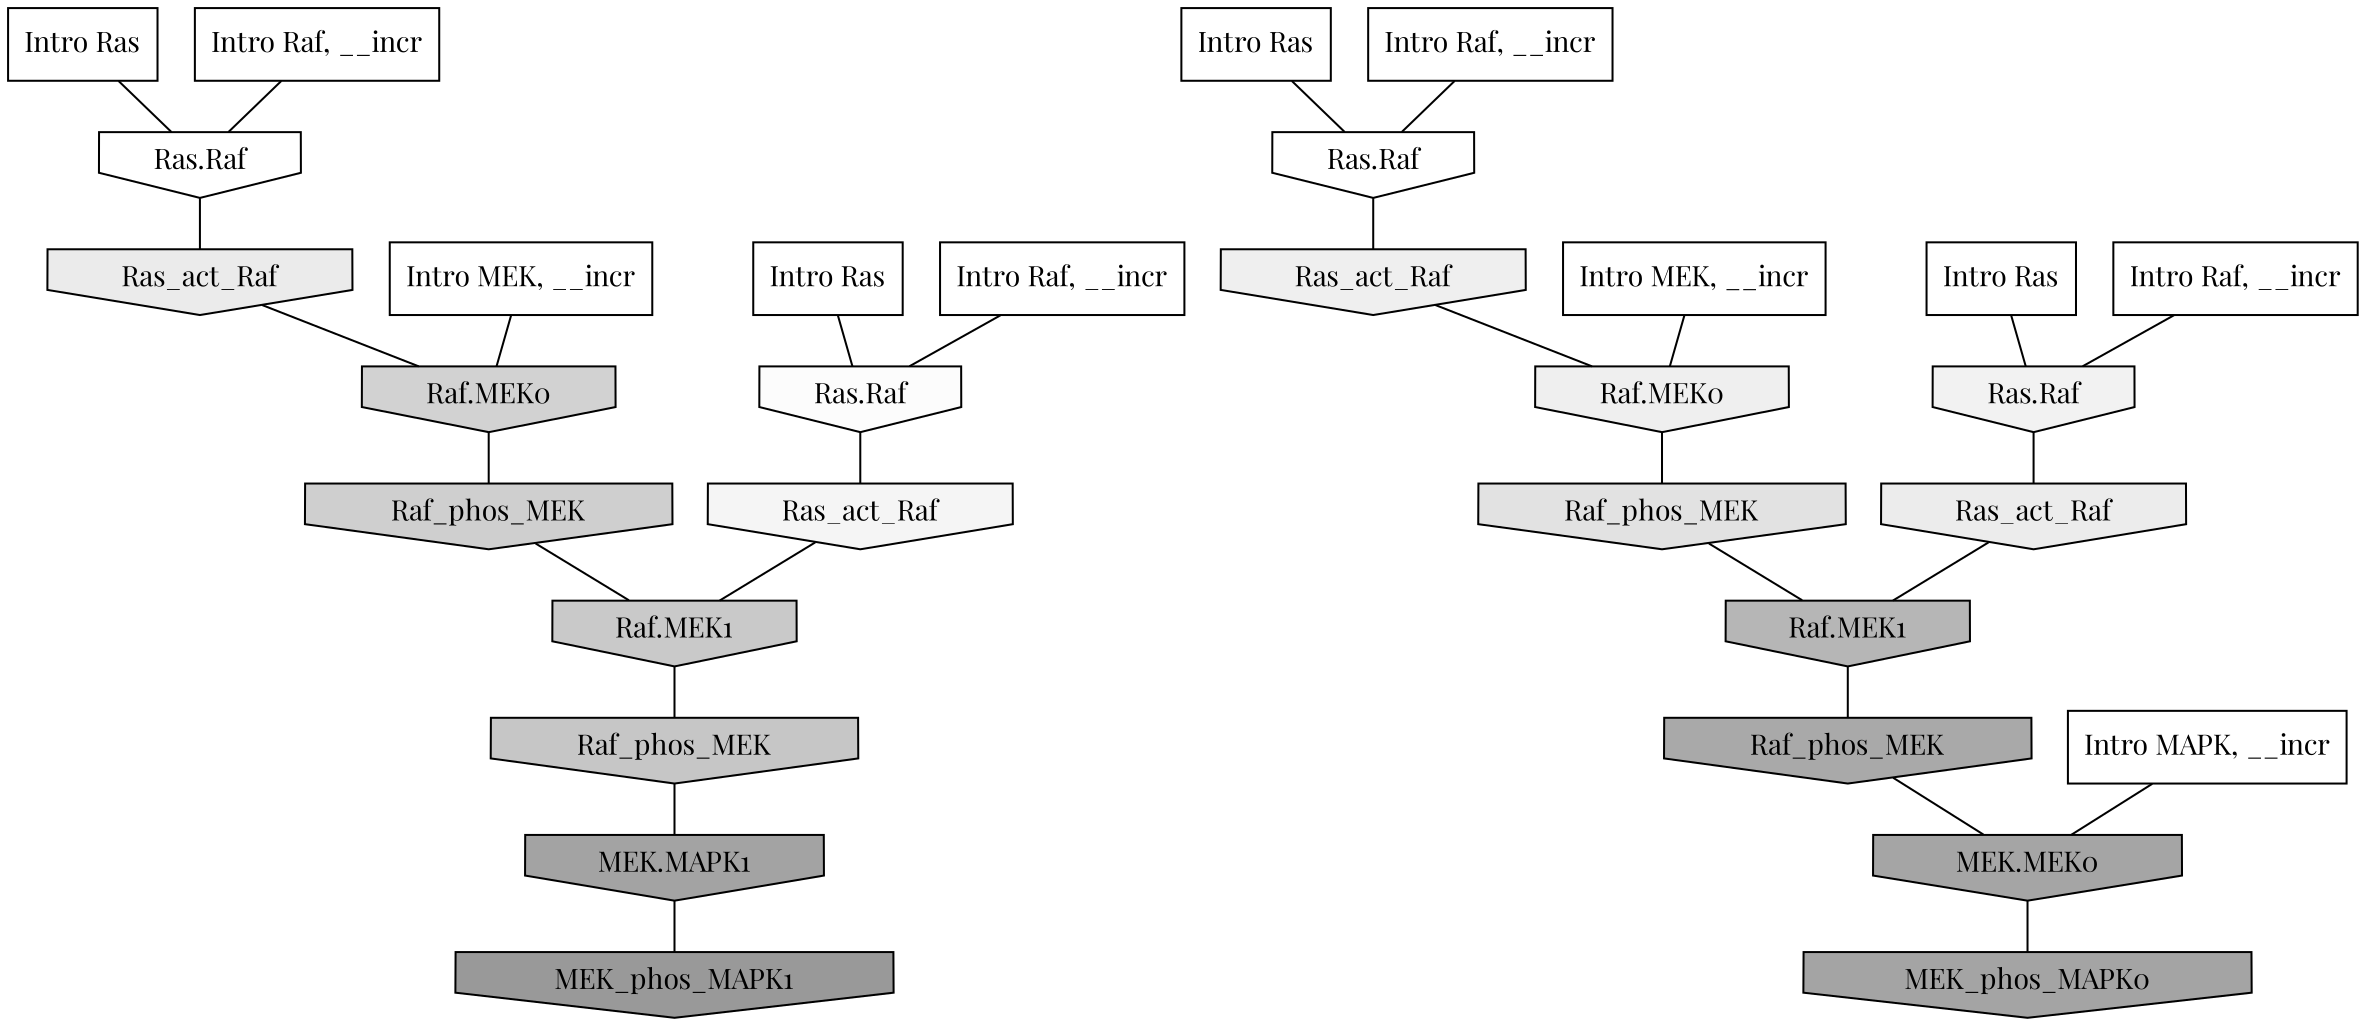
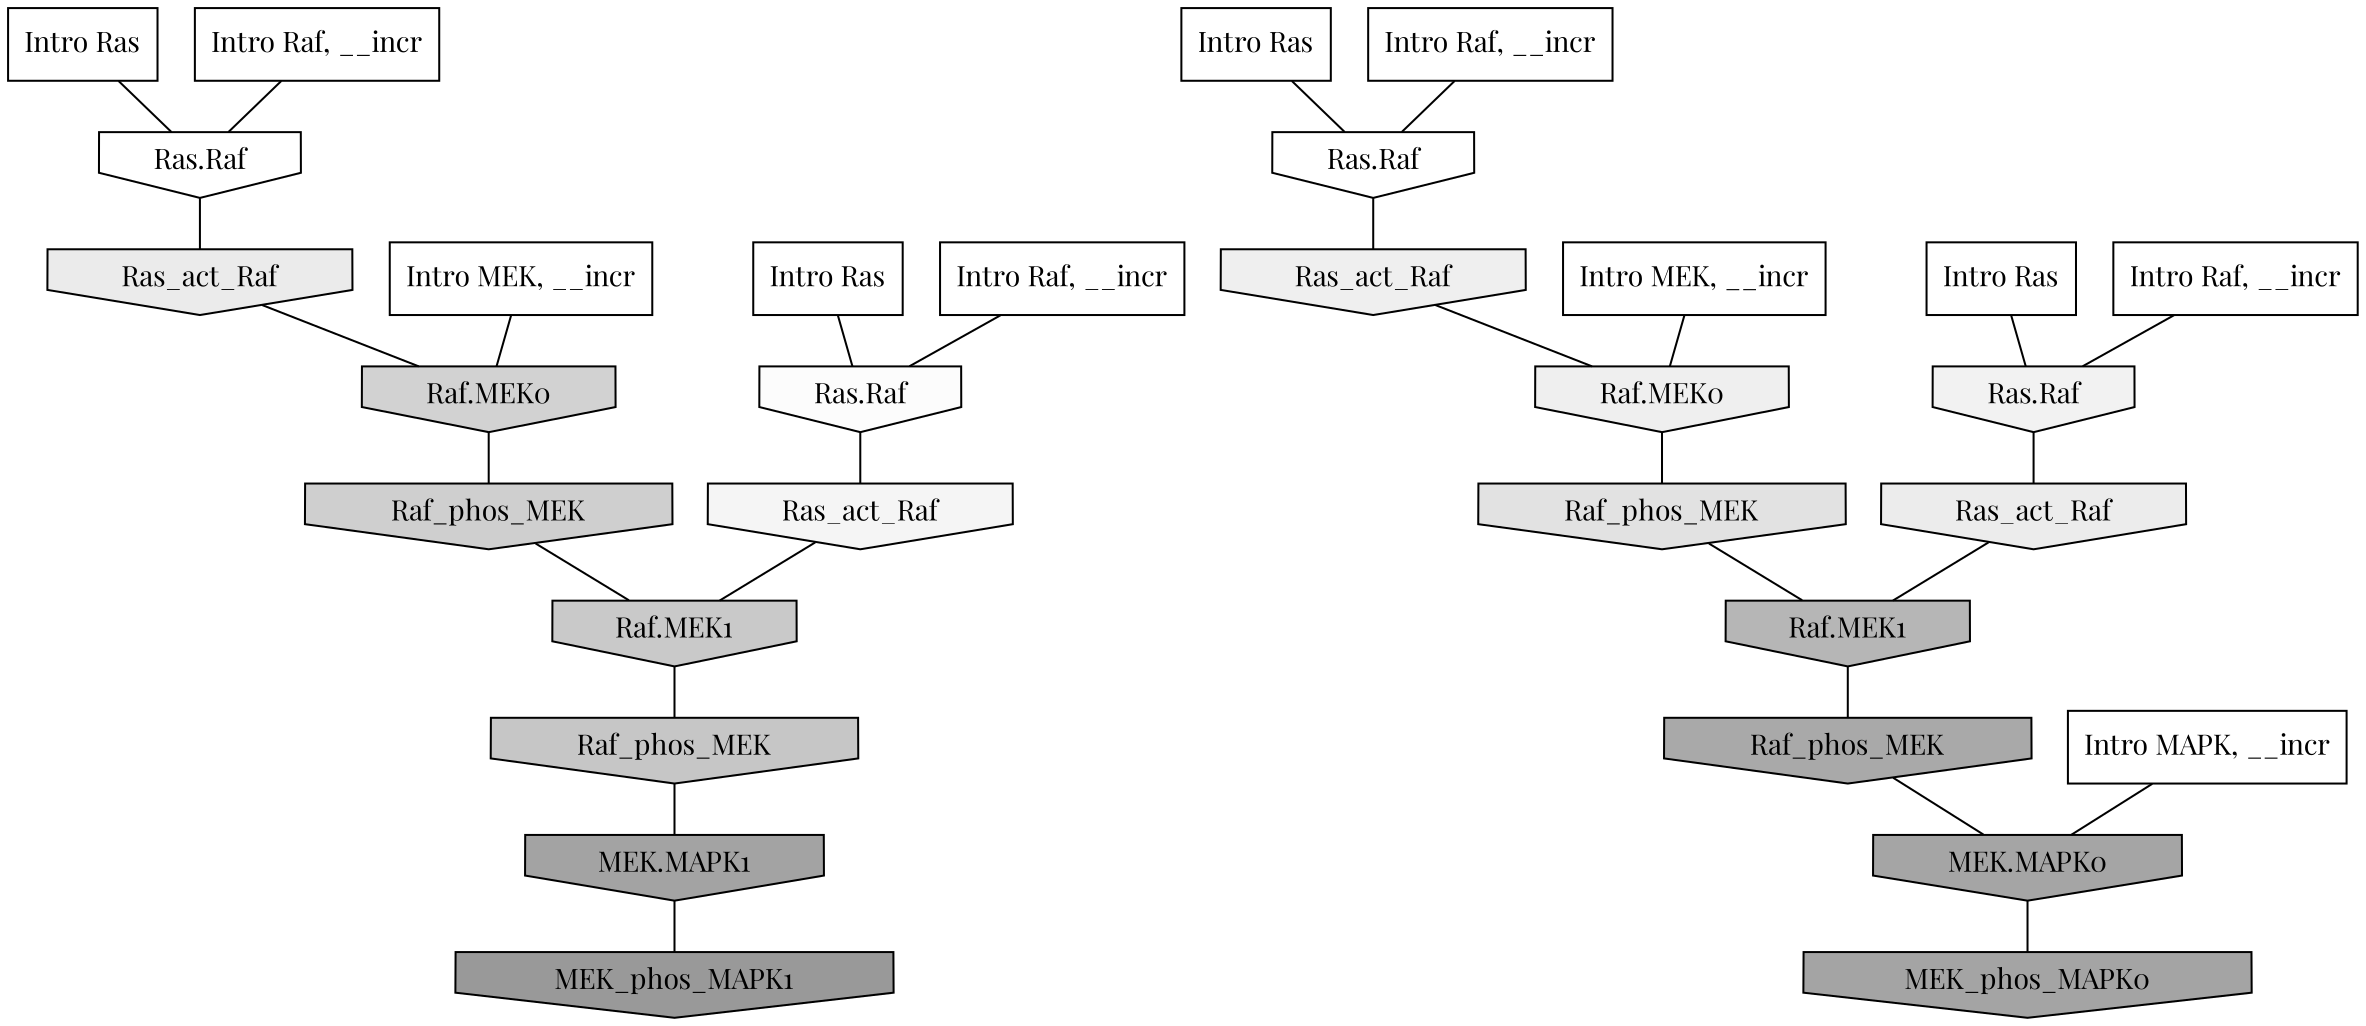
node "MEK.MEK0": label "MEK.MEK0" -> "MEK.MAPK0"
